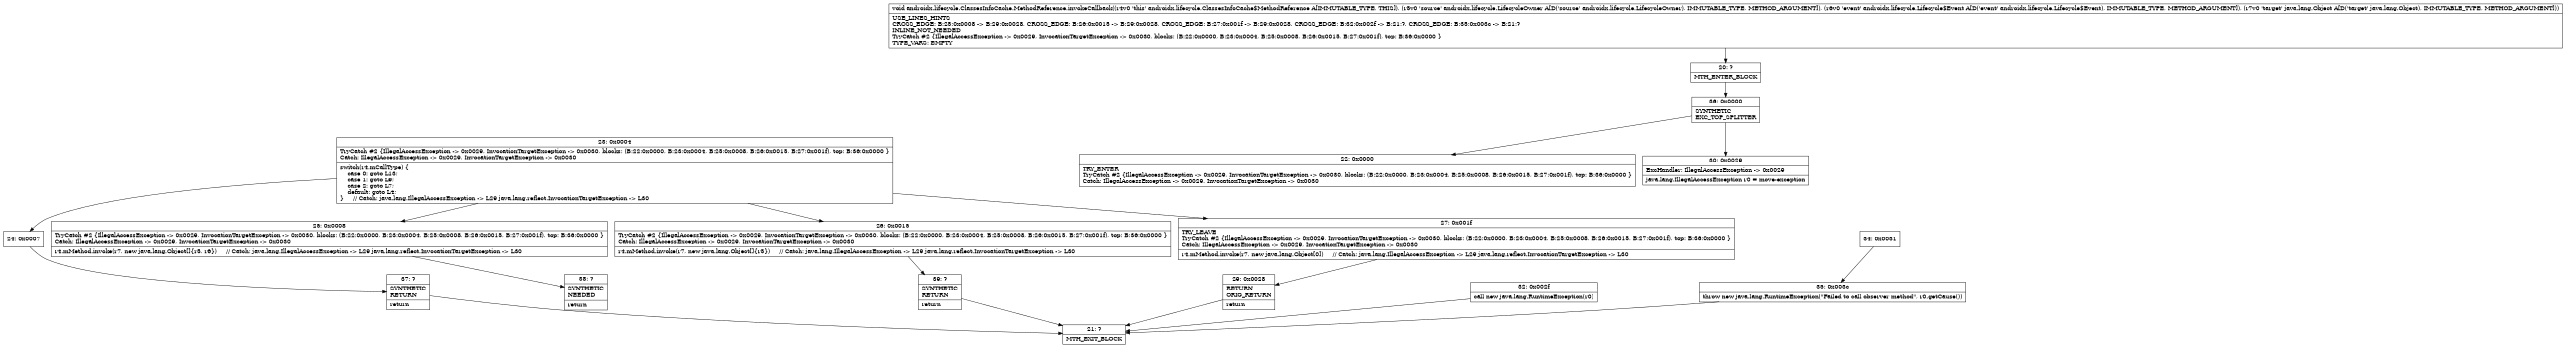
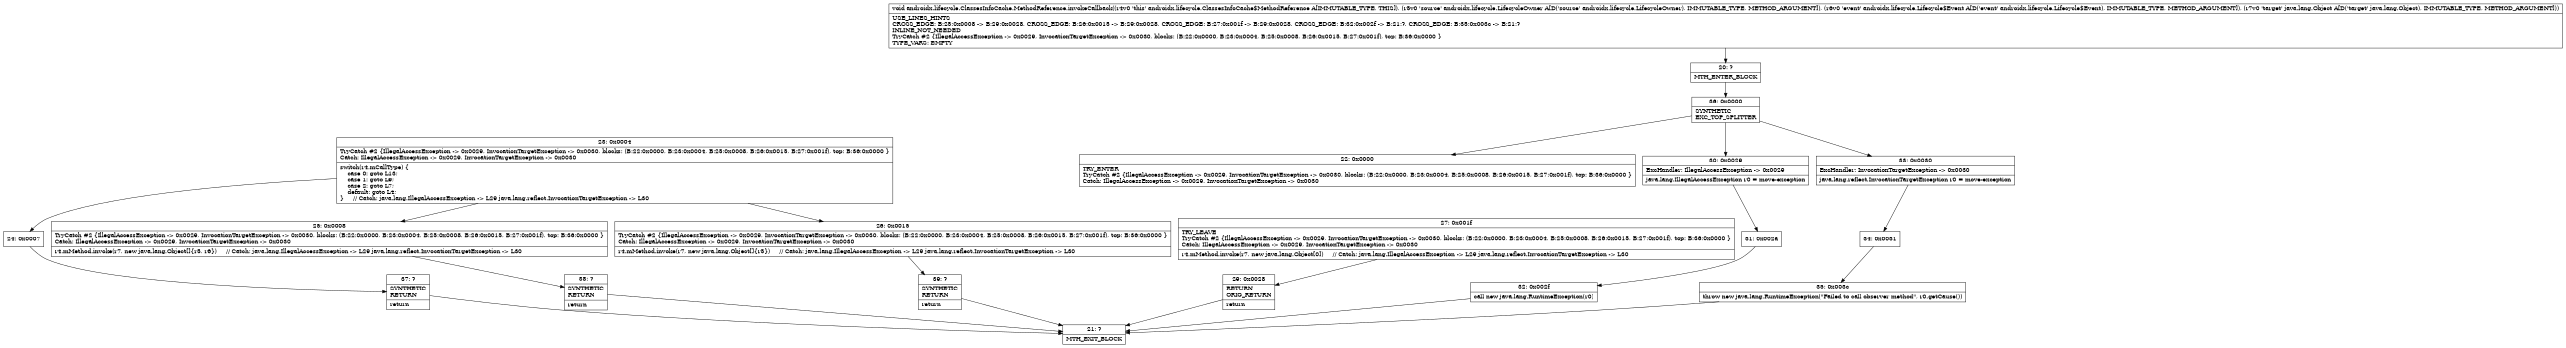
node "33: 0x0030": added
edge "23: 0x0004" -> "27: 0x001f": removed
node "31: 0x002a": added
node "38: ?": text "NEEDED" -> "RETURN"
edge "38: ?" -> "21: ?": added
